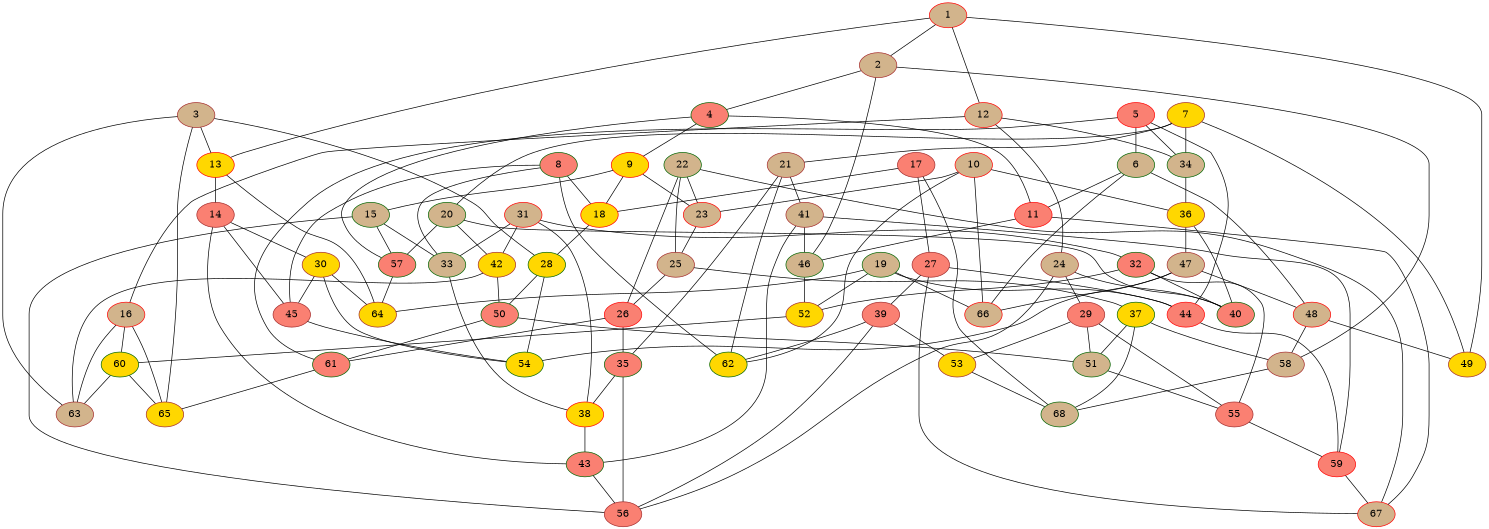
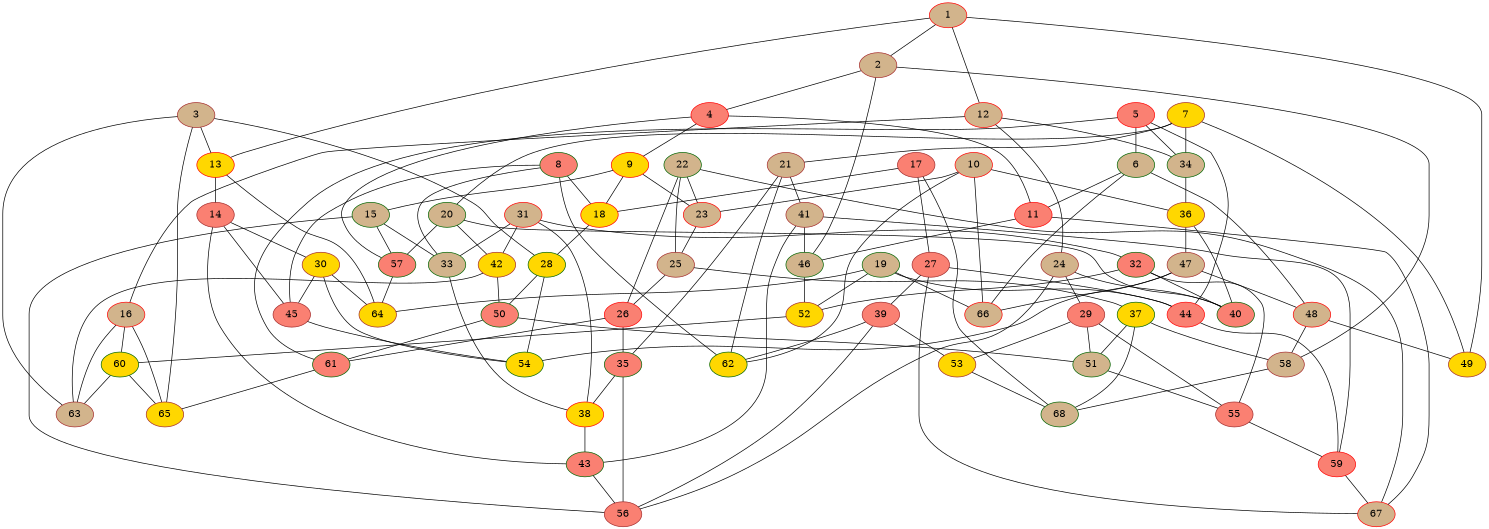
node "4": color darkgreen -> red
